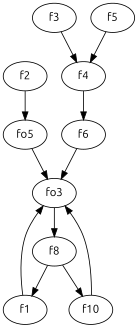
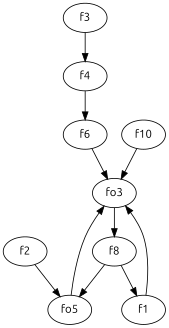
node "f5": removed
edge "f8" -> "f10": now "f8" -> "fo5"
